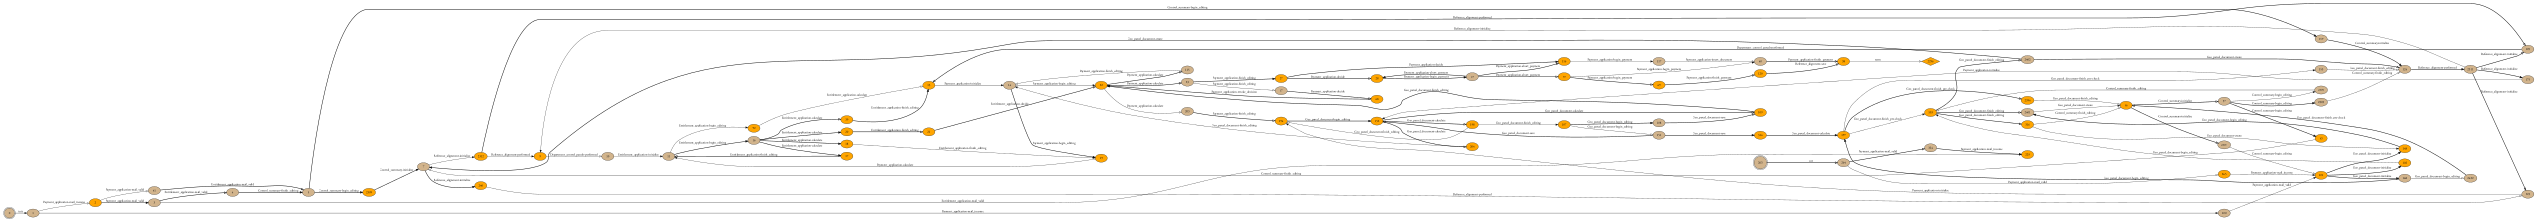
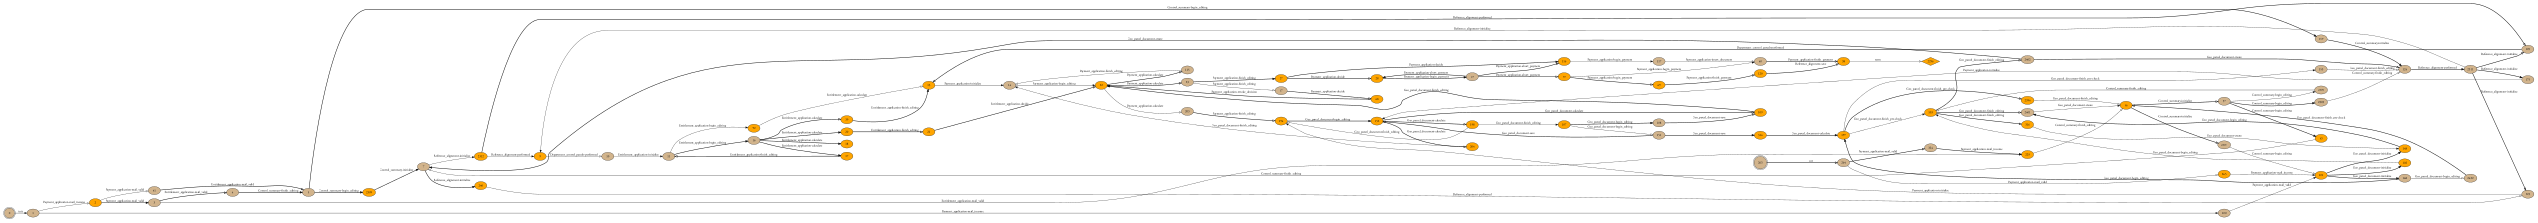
edge "316" -> "56": now "229" -> "56"
node "19": removed
